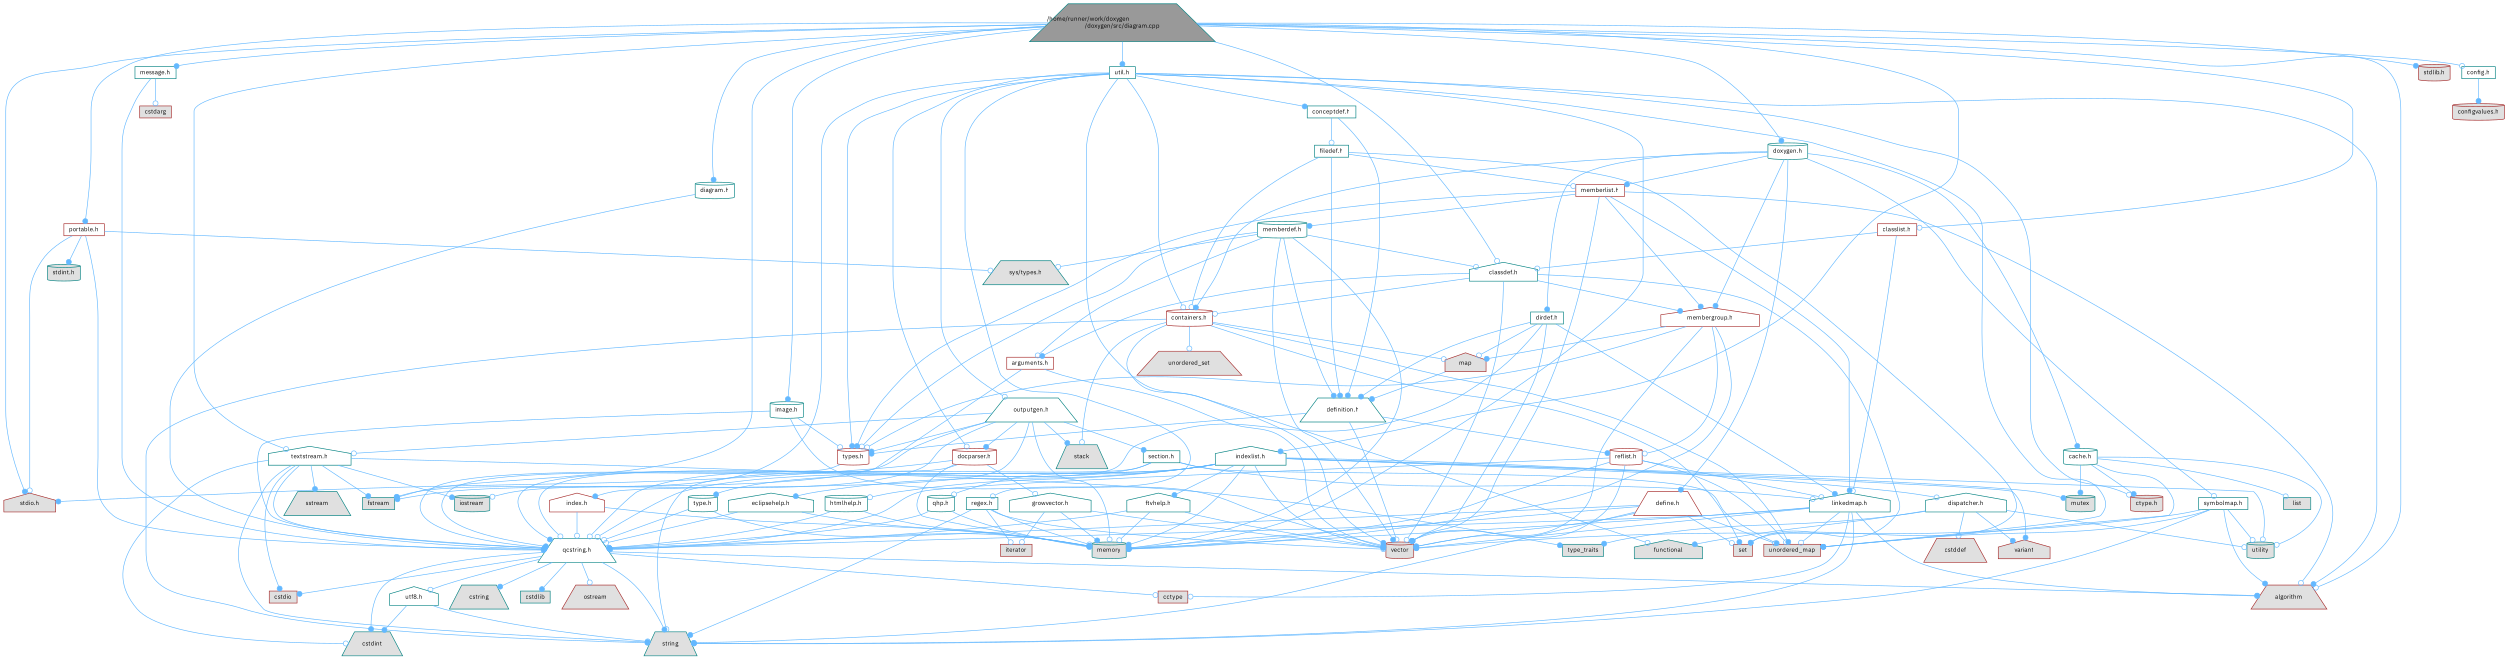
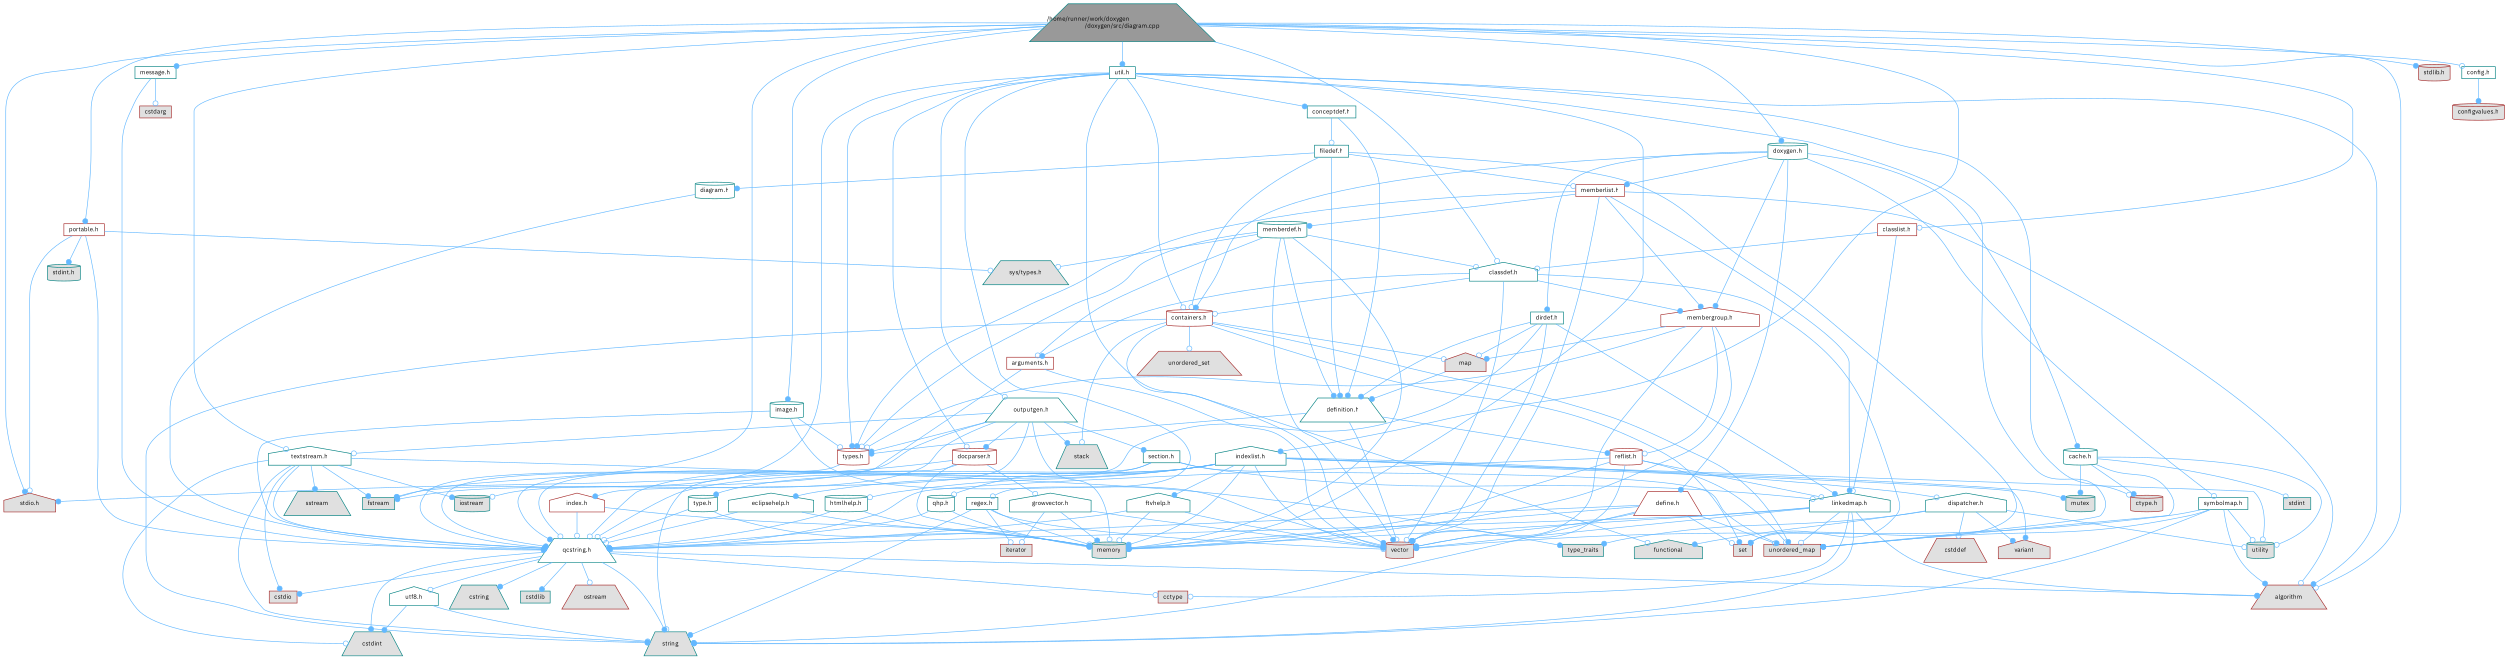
edge "/home/runner/work/doxygen /doxygen/src/diagram.cpp" -> "diagram.h": now "filedef.h" -> "diagram.h"
node "list": label "list" -> "stdint"
